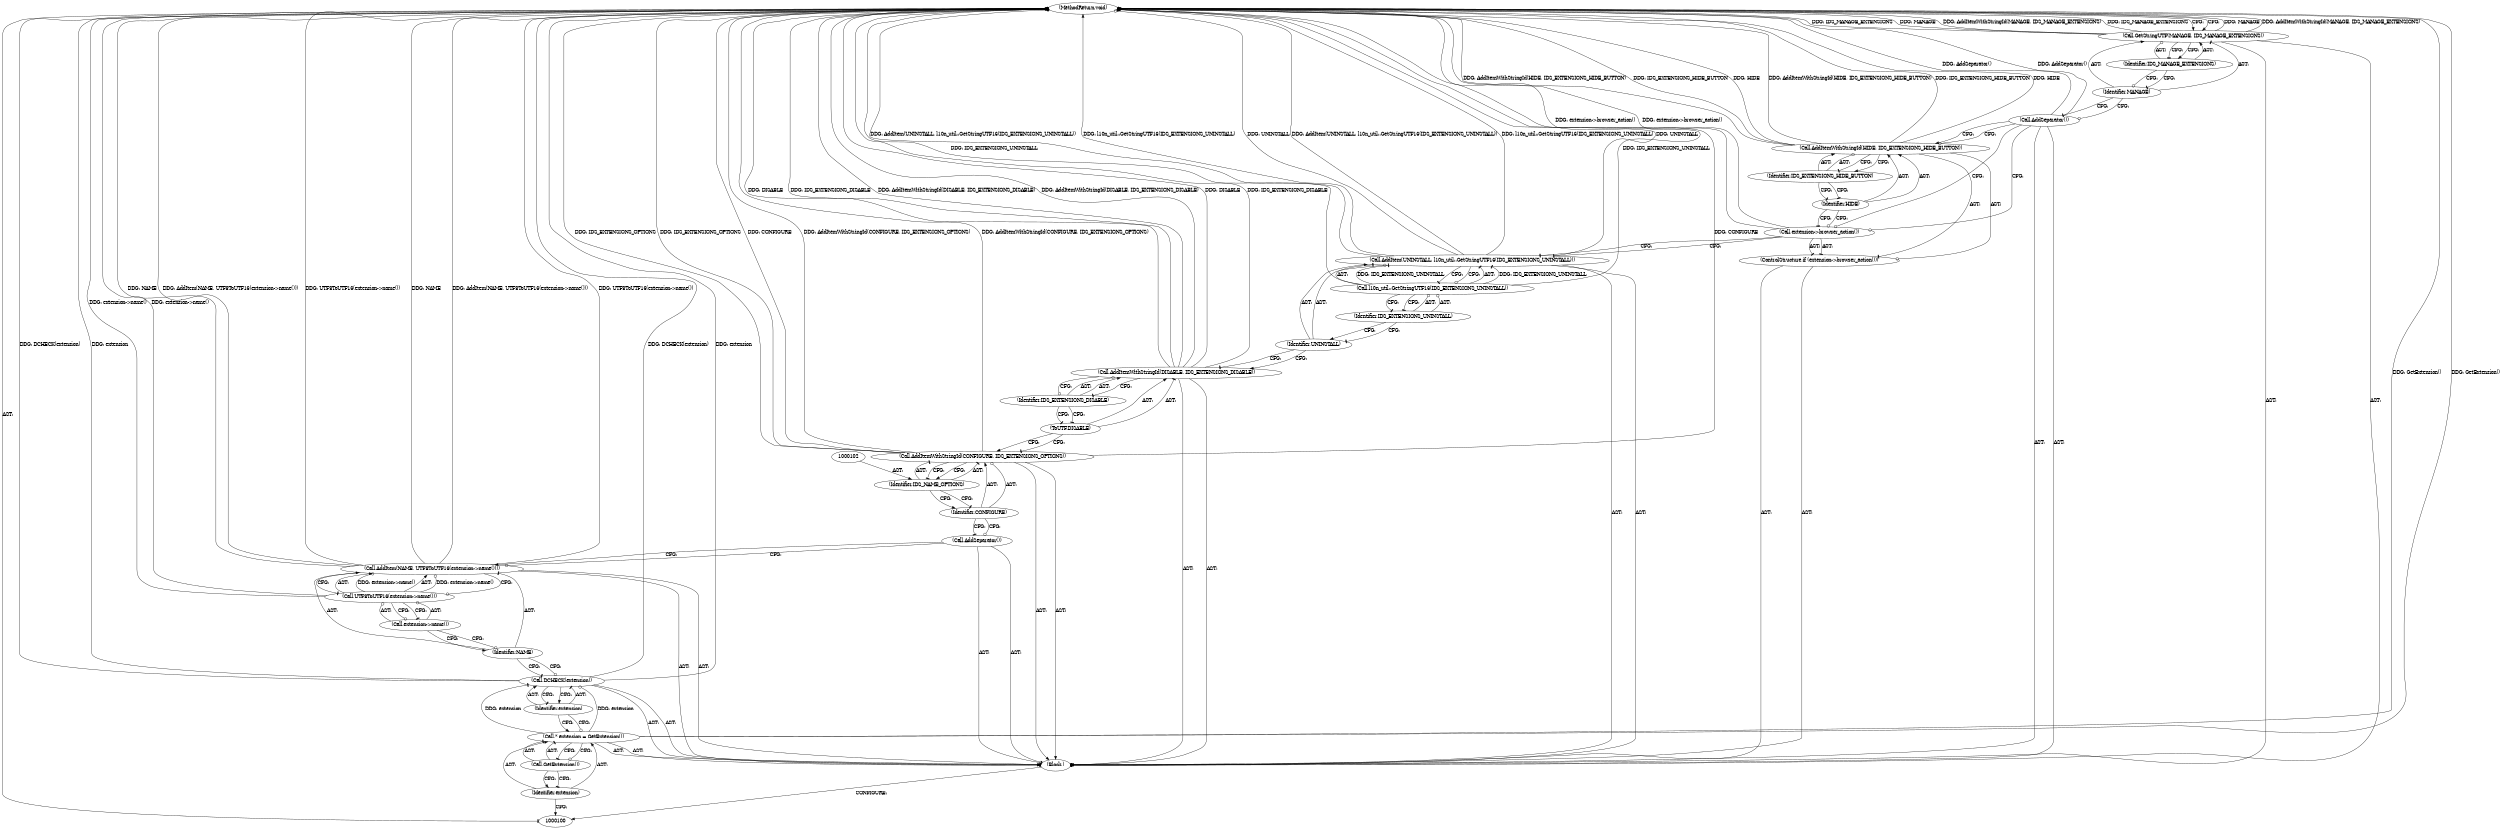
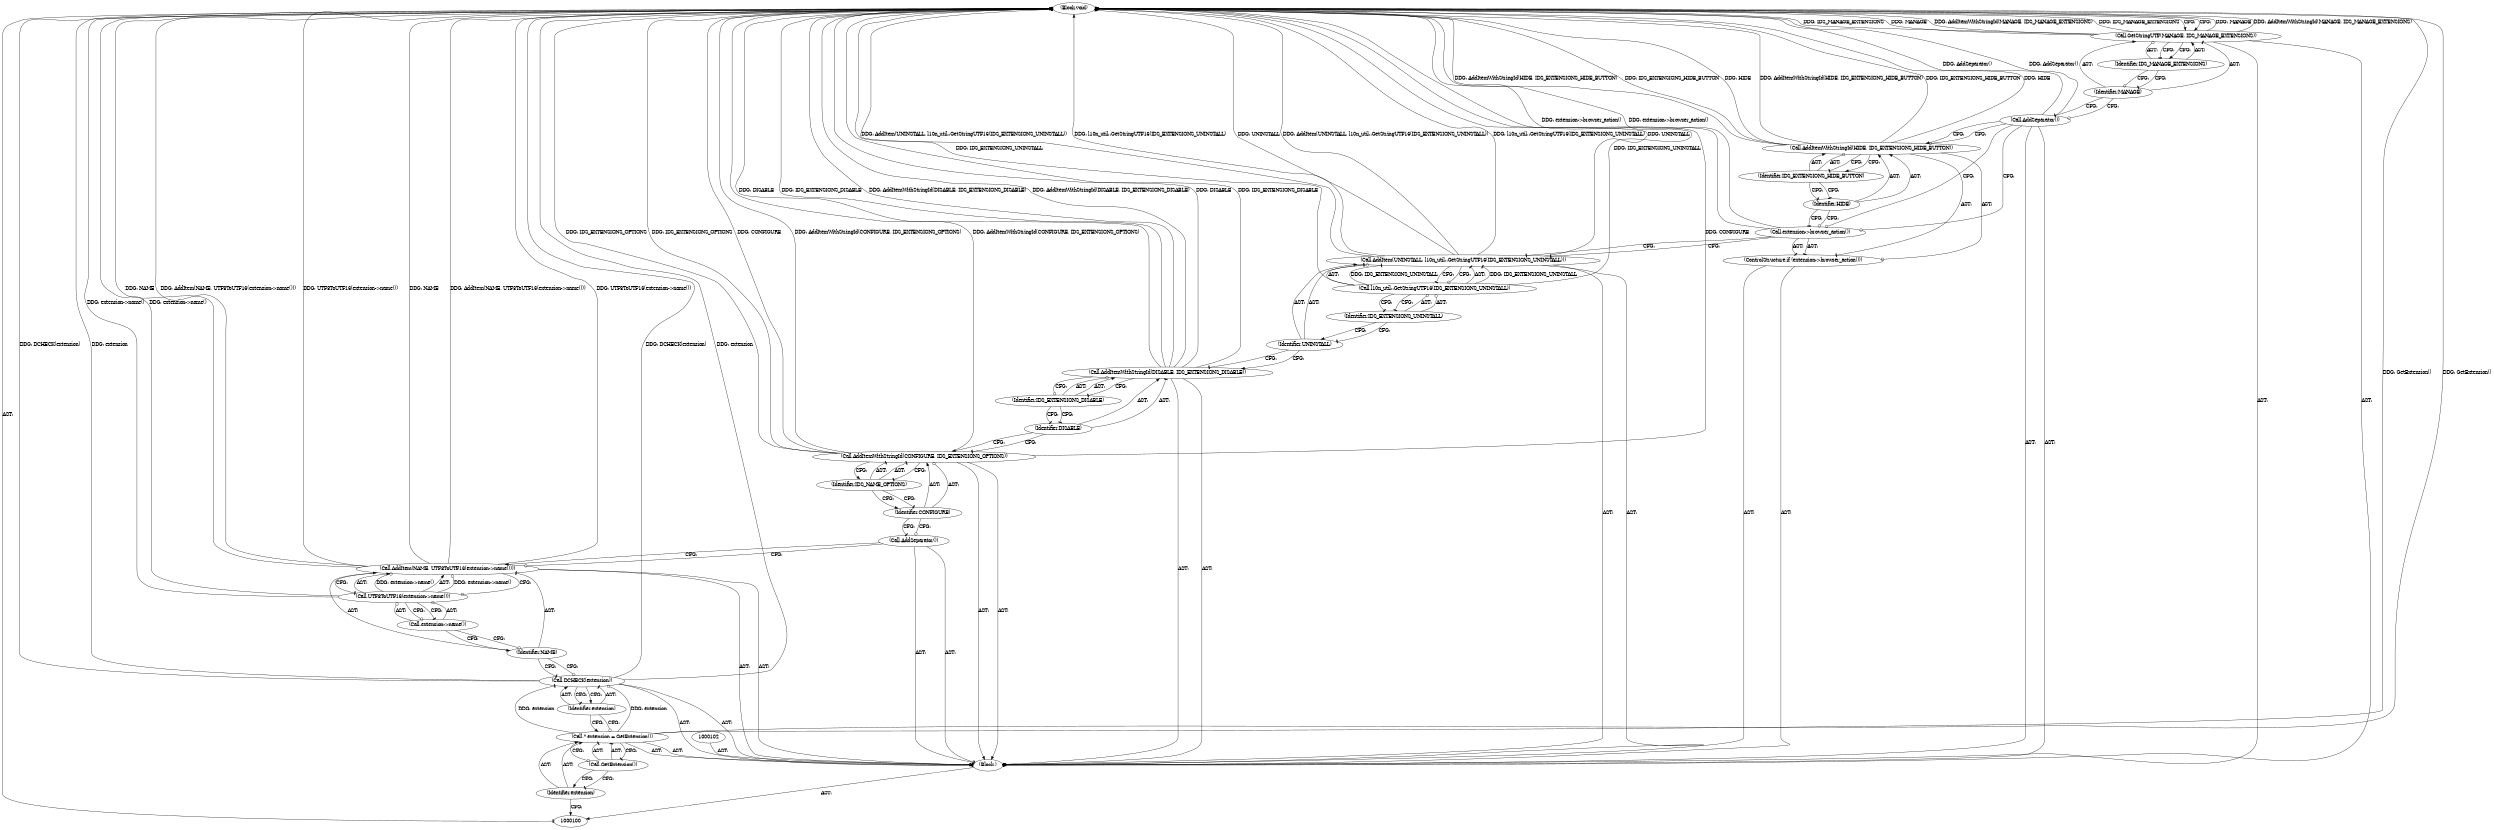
node "(MethodReturn,void)": label "(MethodReturn,void)" -> "(Block,void)"
node "(ToUTF,DISABLE)": label "(ToUTF,DISABLE)" -> "(Identifier,DISABLE)"
edge "1000102" -> "(Identifier,IDS_NAME_OPTIONS)": now "1000102" -> "(Block,)"
edge "(Block,)" -> "1000100": label "CONFIGURE: " -> "AST: "
